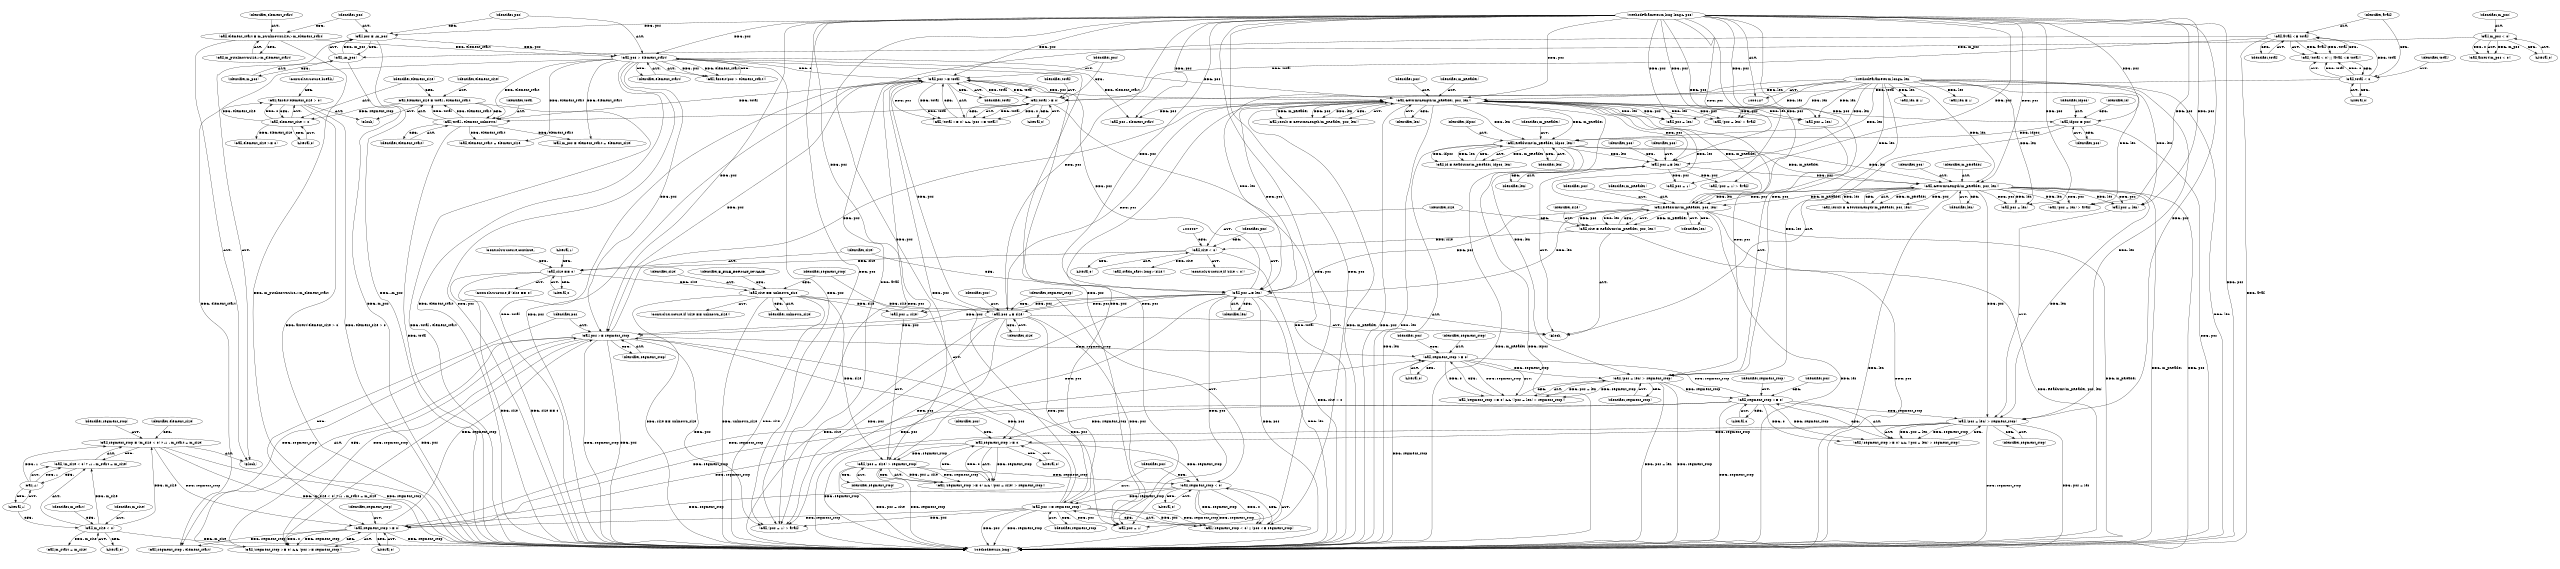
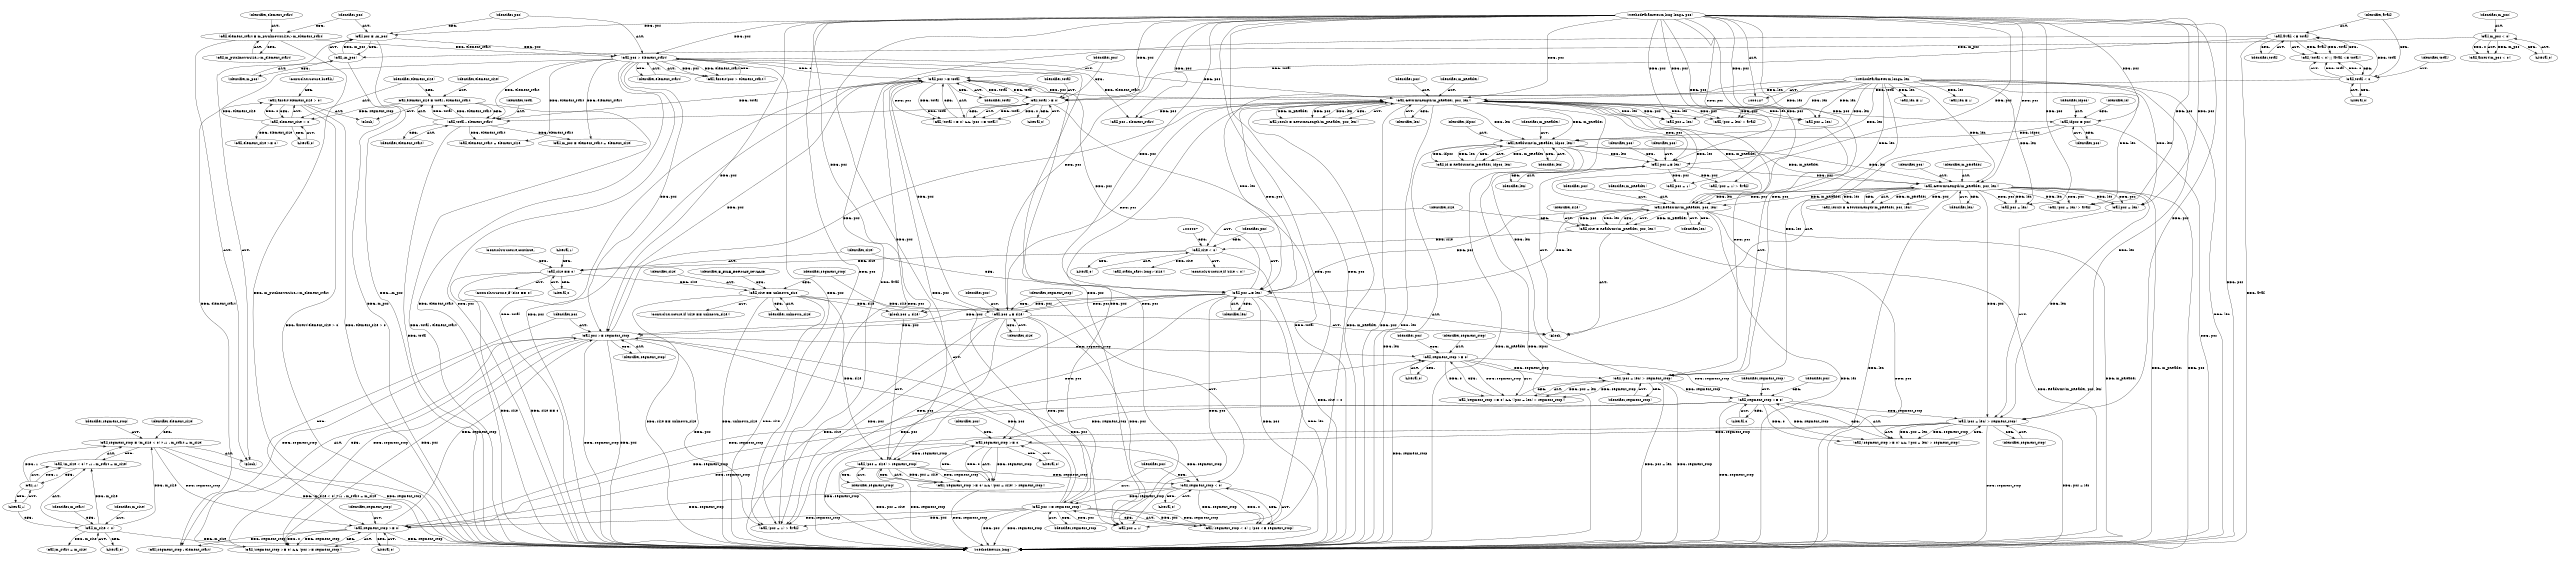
edge "(MethodParameterIn,long long& pos)" -> "(Call,pos >= total)": now "(MethodParameterIn,long long& pos)" -> "(Call,total >= 0)"
node "(Call,total - element_unknown)": label "(Call,total - element_unknown)" -> "(Call,total - element_start)"
node "(Call,pos + size)": label "(Call,pos + size)" -> "(Block,pos + size)"
edge "(Call,segment_stop < 0)" -> "(MethodReturn,long)": now "(Call,(segment_stop >= 0) && ((pos + size) > segment_stop))" -> "(MethodReturn,long)"
